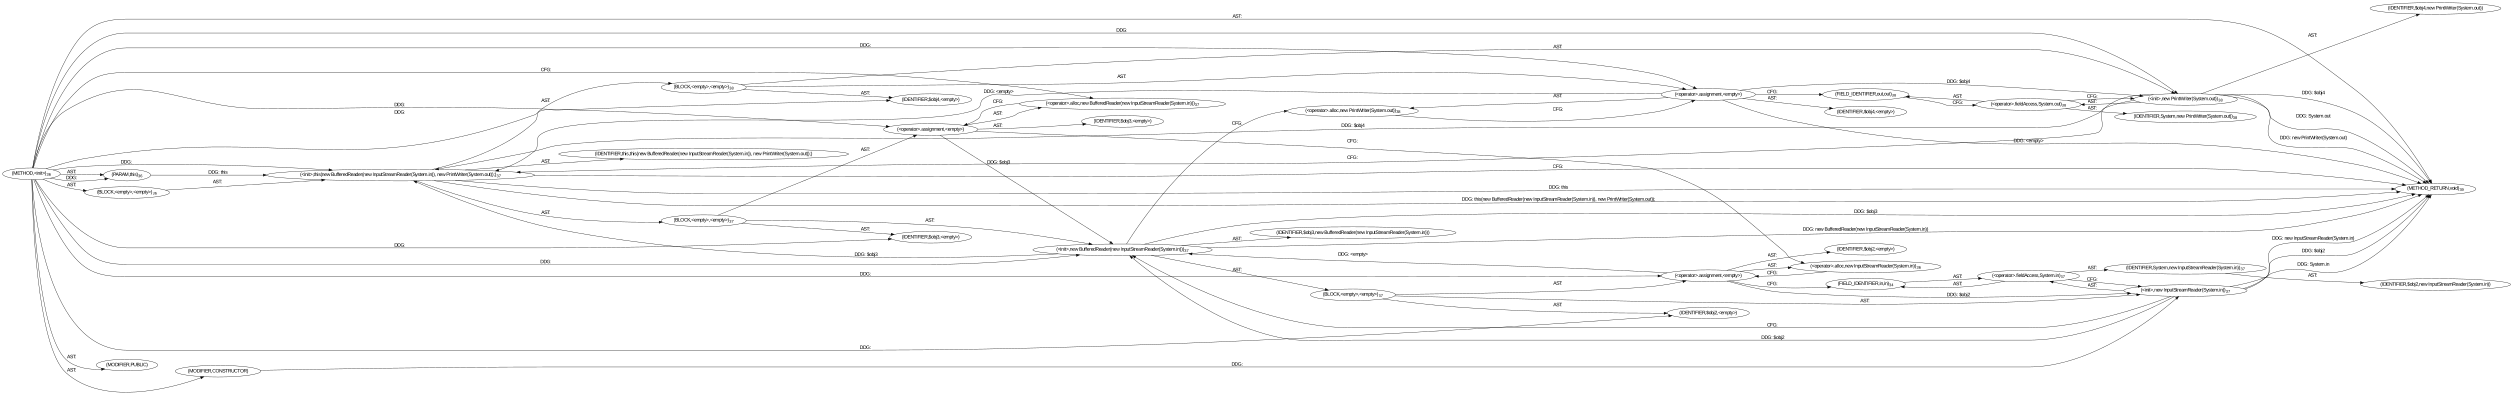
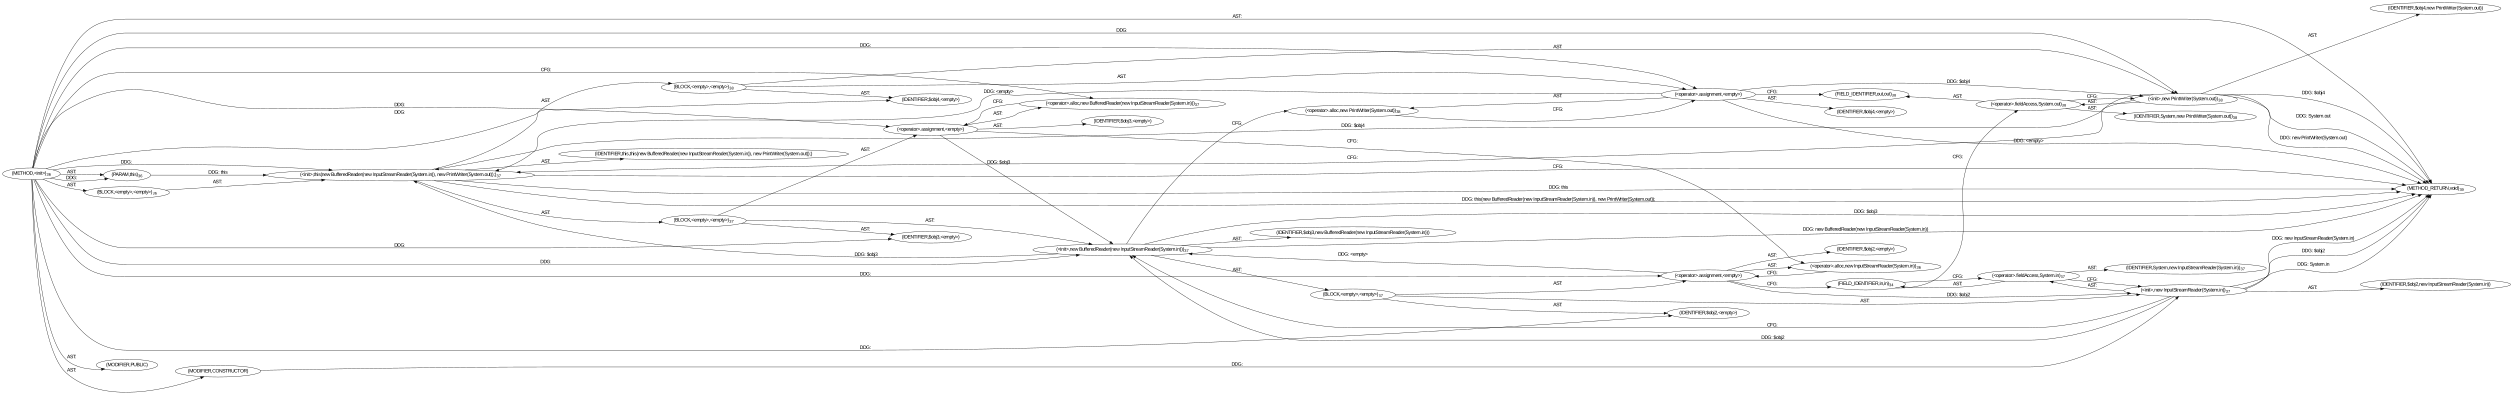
edge "(FIELD_IDENTIFIER,out,out)" -> "(<operator>.fieldAccess,System.out)": now "(FIELD_IDENTIFIER,in,in)" -> "(<operator>.fieldAccess,System.out)"
edge "(FIELD_IDENTIFIER,in,in)" -> "(<operator>.fieldAccess,System.in)": label "AST: " -> "CFG: "
edge "(IDENTIFIER,System,new InputStreamReader(System.in))" -> "(IDENTIFIER,$obj2,new InputStreamReader(System.in))": now "(<init>,new InputStreamReader(System.in))" -> "(IDENTIFIER,$obj2,new InputStreamReader(System.in))"
